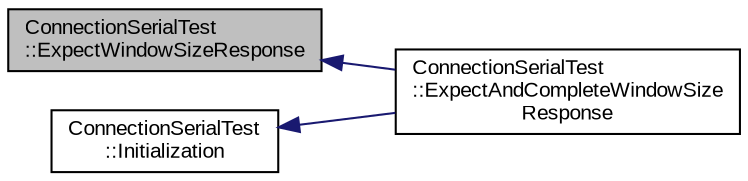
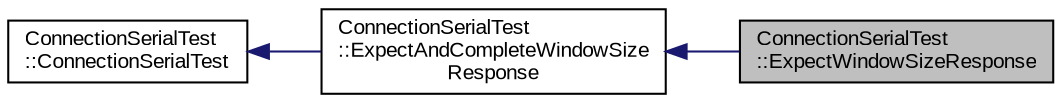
edge "ConnectionSerialTest ::ExpectAndCompleteWindowSize Response" -> "ConnectionSerialTest ::ExpectWindowSizeResponse": reversed
node "ConnectionSerialTest ::Initialization": label "ConnectionSerialTest ::Initialization" -> "ConnectionSerialTest ::ConnectionSerialTest"
